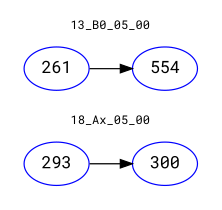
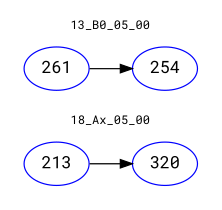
node "554": label "554" -> "254"
node "293": label "293" -> "213"
node "300": label "300" -> "320"
